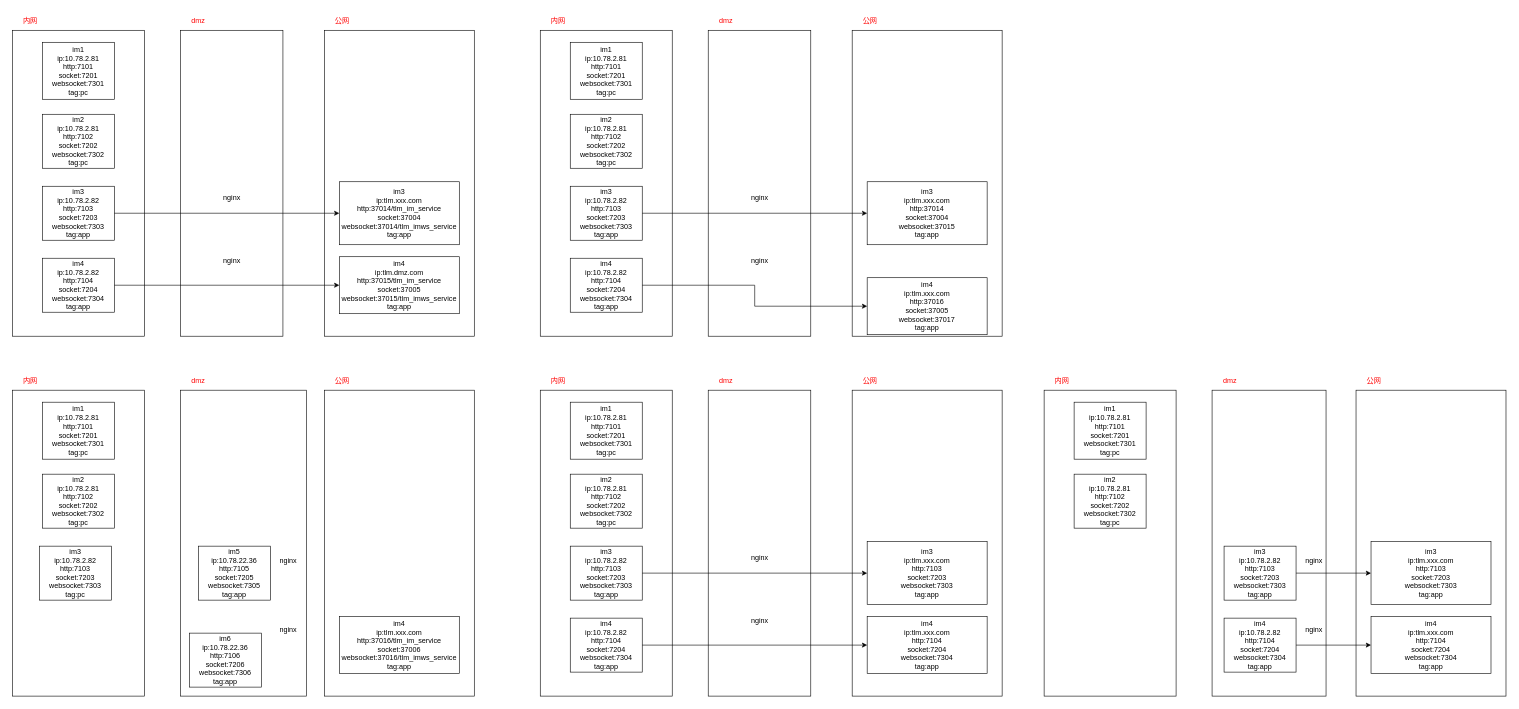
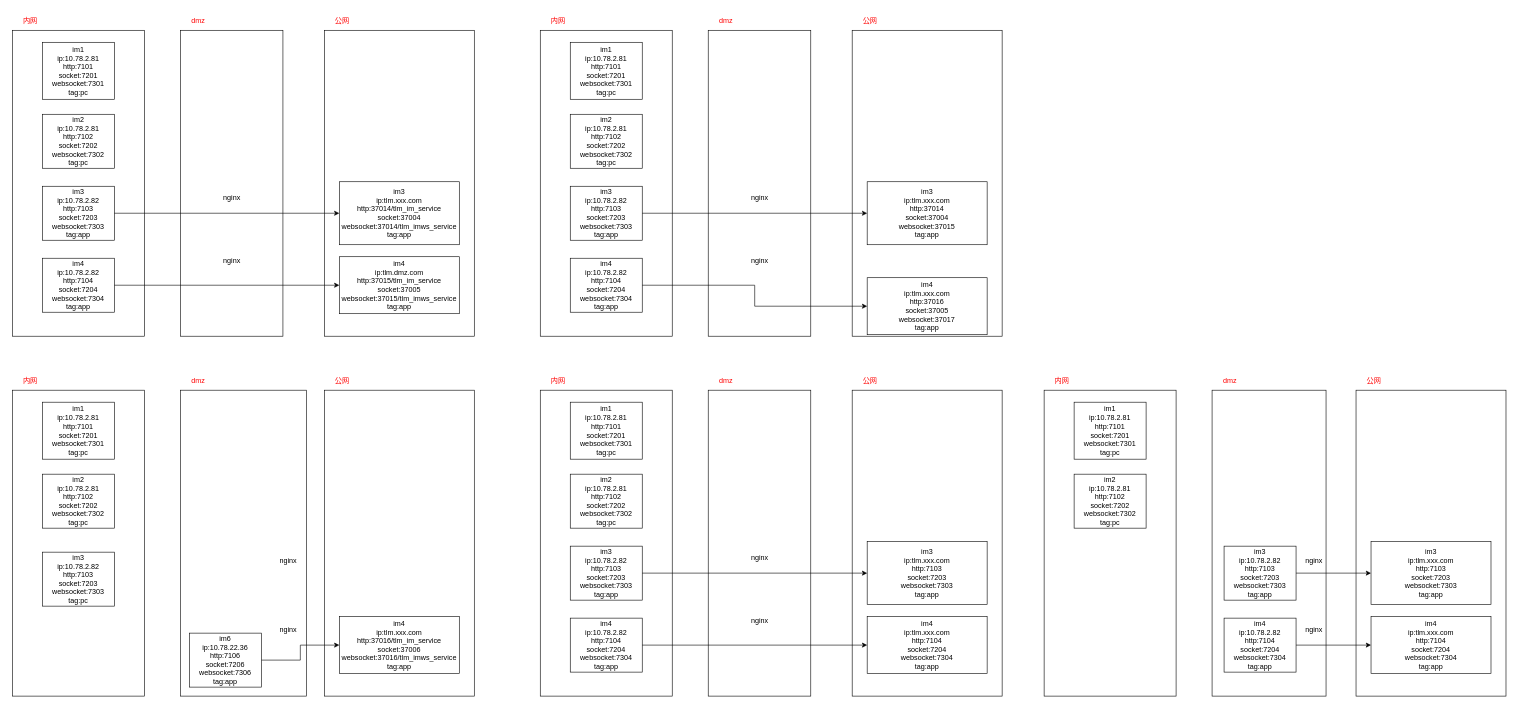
node "im3 ip:10.78.2.82 http:7103 socket:7203 websocket:7303 tag:pc": moved (75, 573) -> (78, 579)
node "im5 ip:10.78.22.36 http:7105 socket:7205 websocket:7305 tag:app": removed
edge "im6 ip:10.78.22.36 http:7106 socket:7206 websocket:7306 tag:app" -> "im4 ip:tlm.xxx.com http:37016/tlm_im_service socket:37006 websocket:37016/tlm_imws_service tag:app": added
